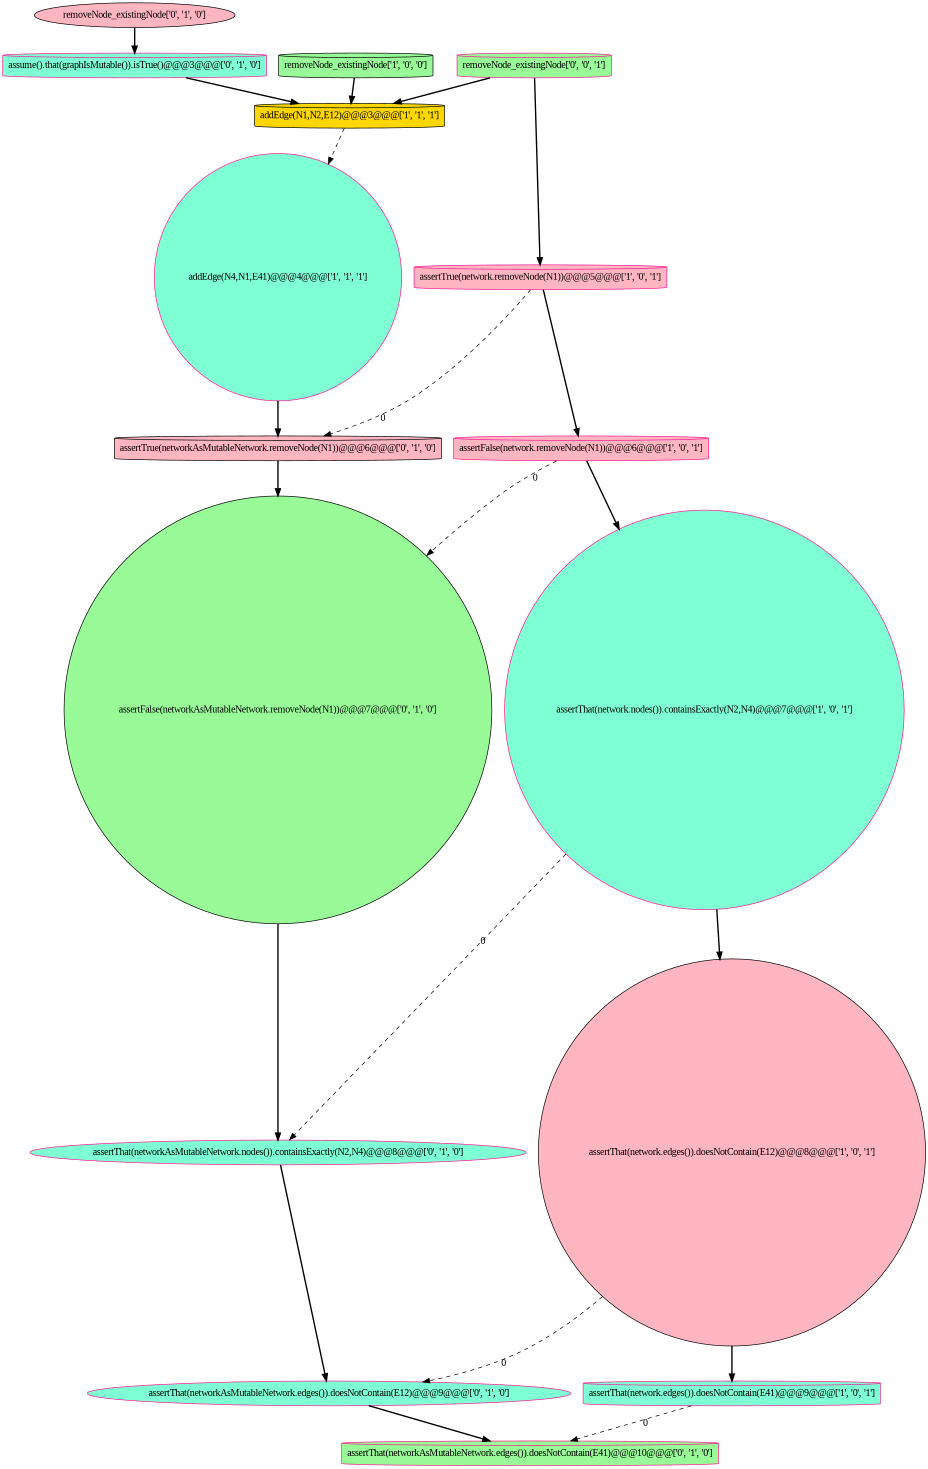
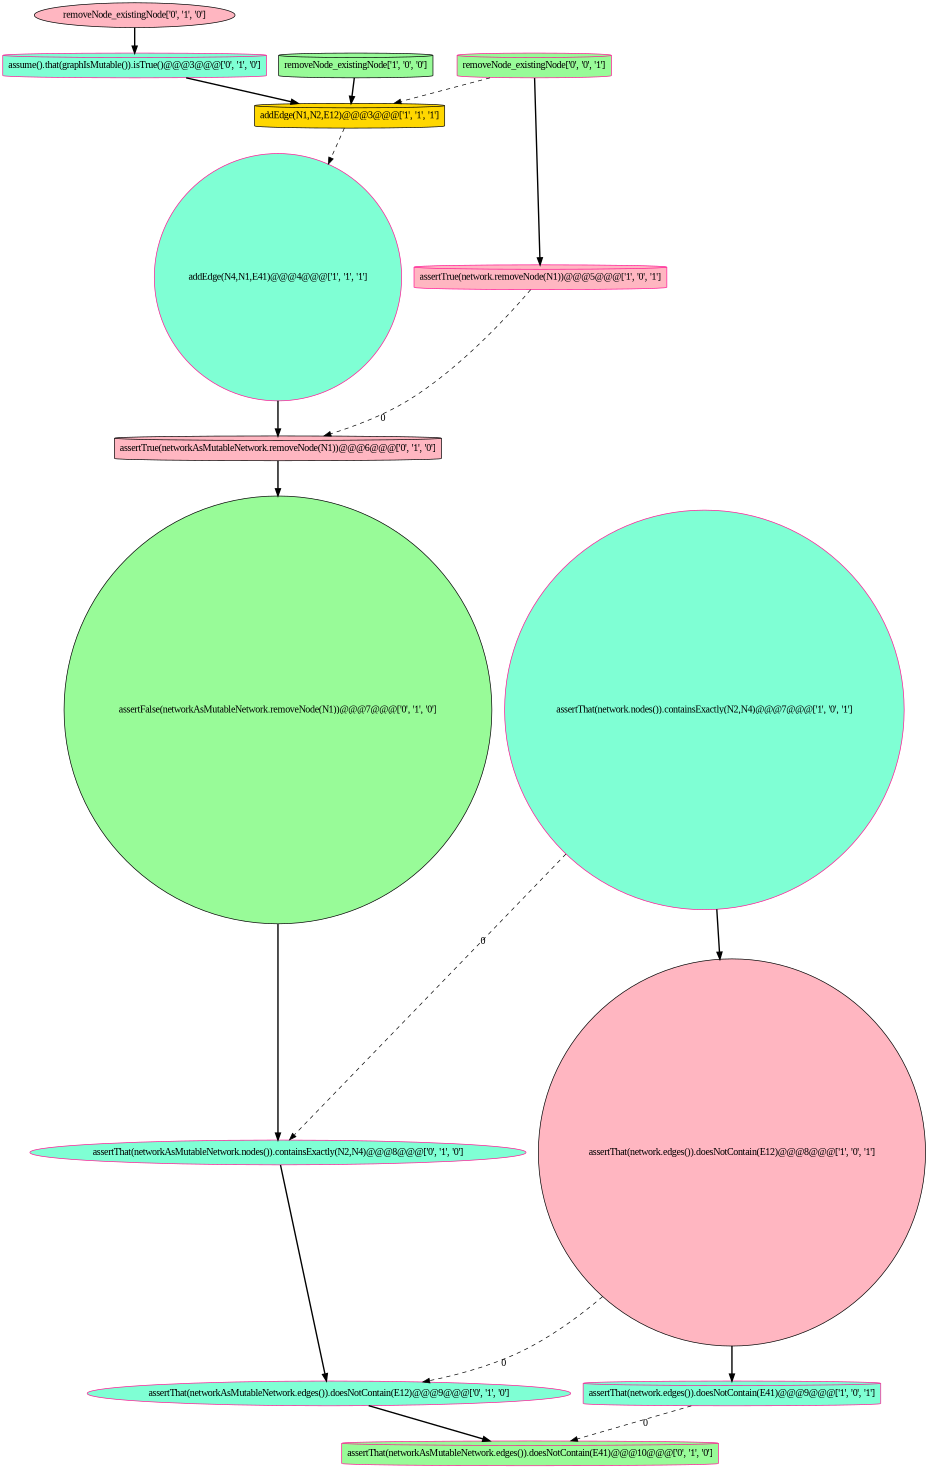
edge "removeNode_existingNode['0', '0', '1']" -> "addEdge(N1,N2,E12)@@@3@@@['1', '1', '1']": style bold -> dashed
node "assertFalse(network.removeNode(N1))@@@6@@@['1', '0', '1']": removed
